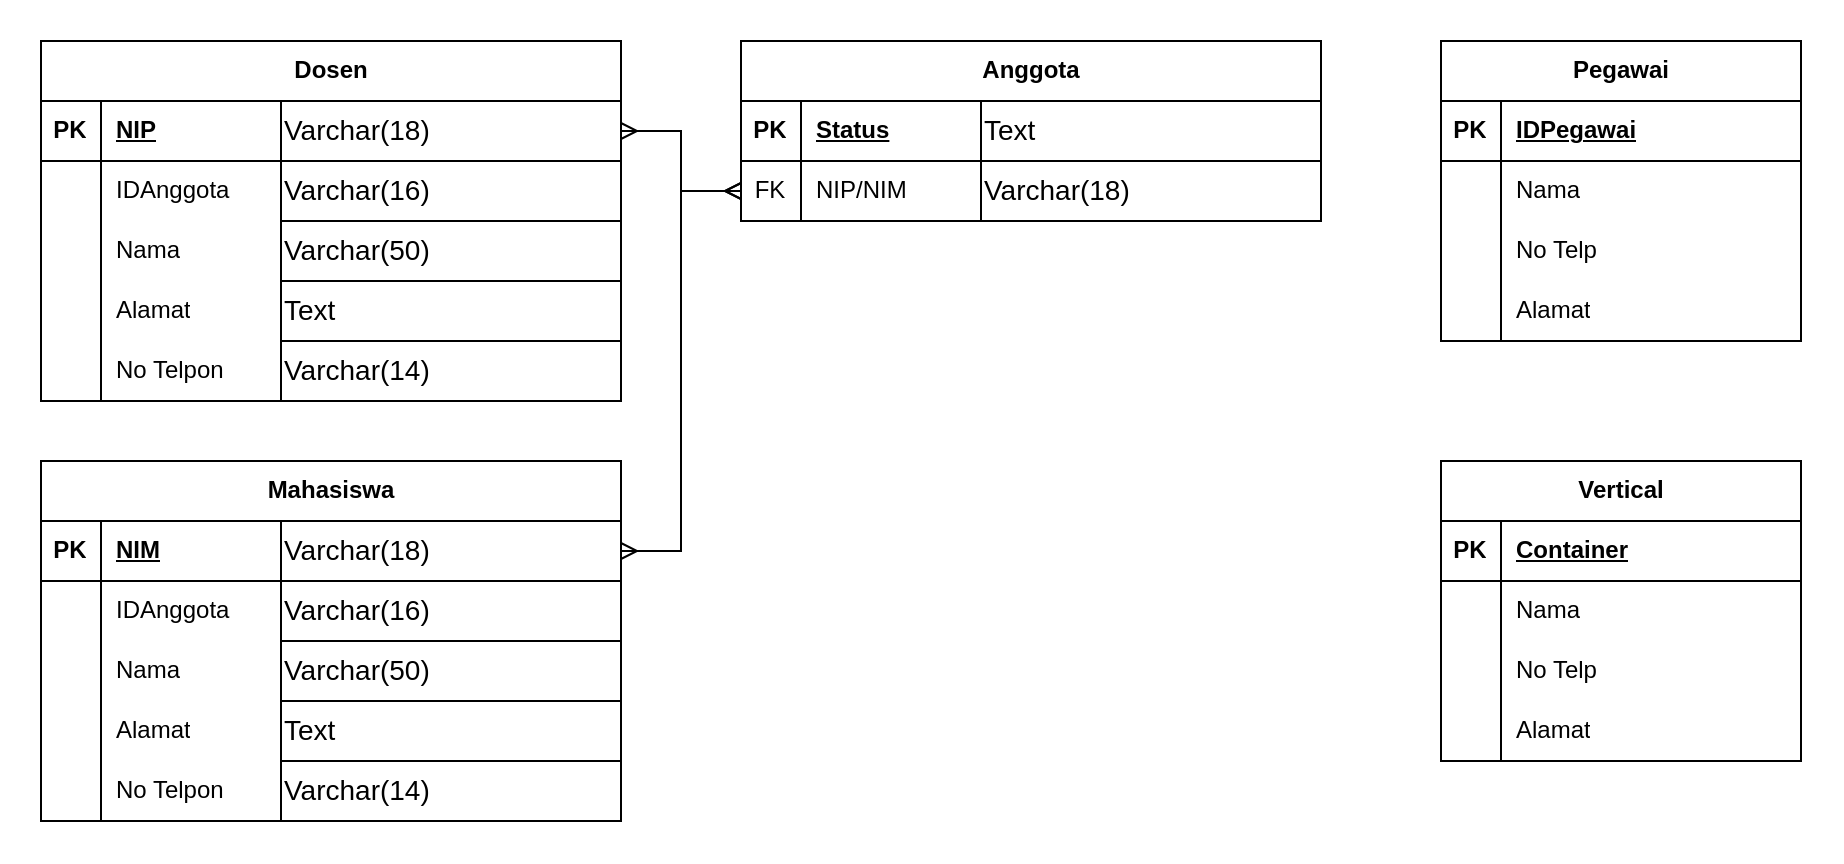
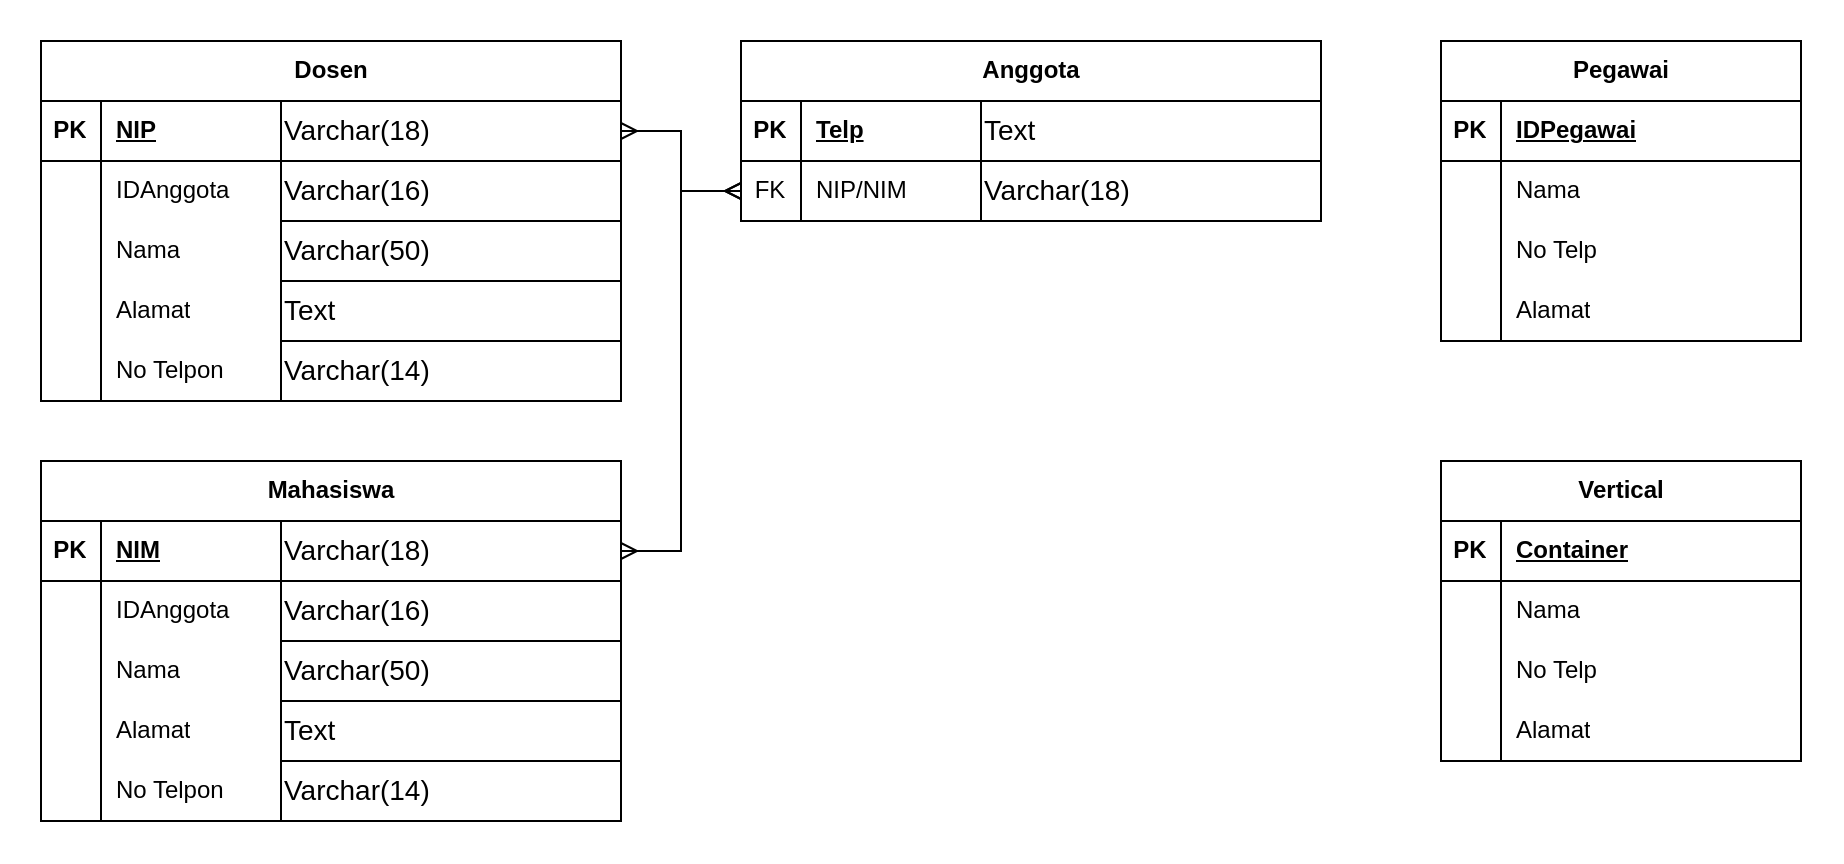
node "Status": label "Status" -> "Telp"
